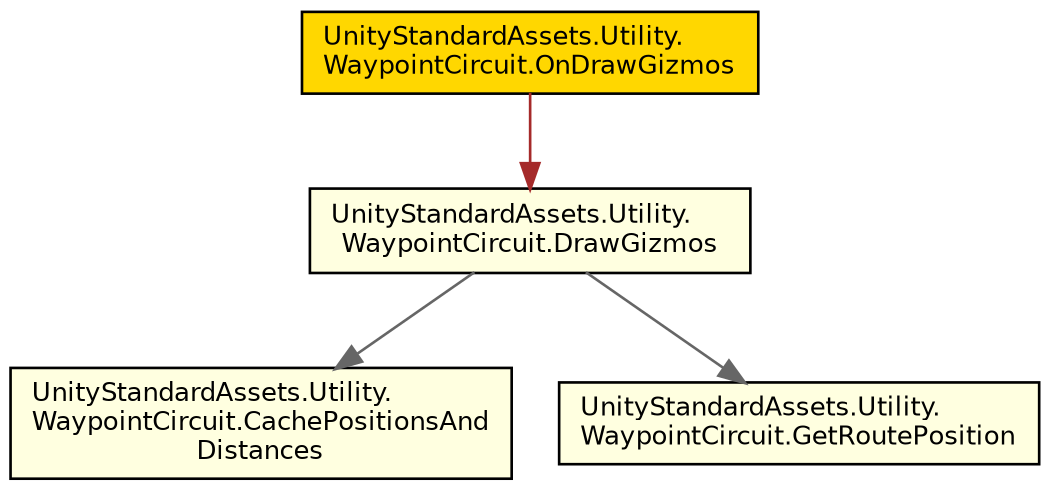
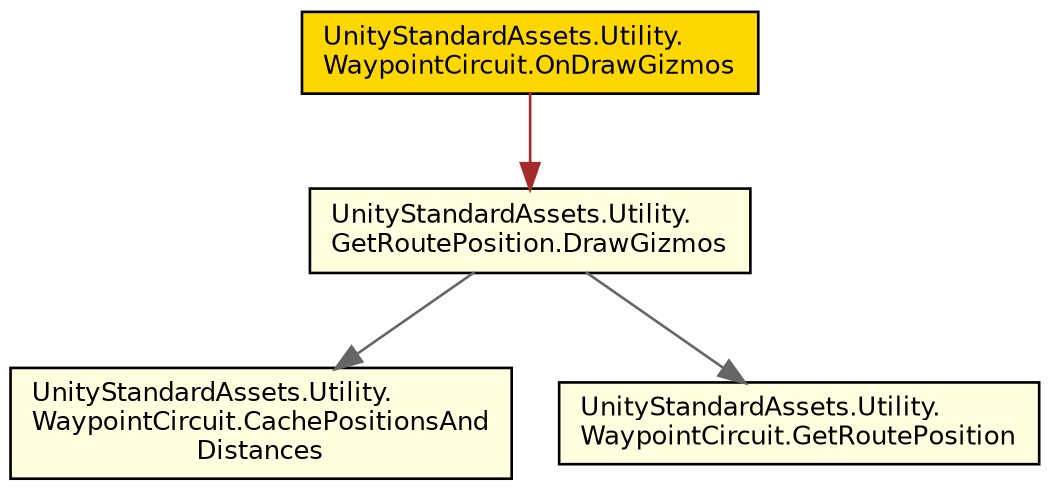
node "UnityStandardAssets.Utility. WaypointCircuit.DrawGizmos": label "UnityStandardAssets.Utility. WaypointCircuit.DrawGizmos" -> "UnityStandardAssets.Utility. GetRoutePosition.DrawGizmos"
